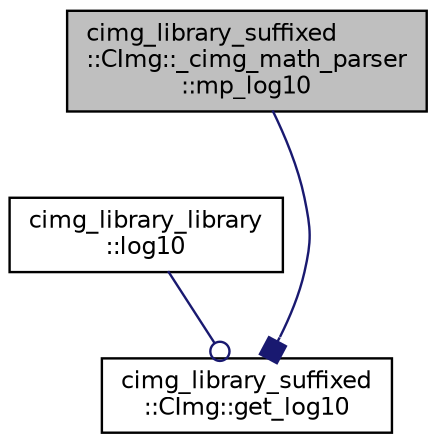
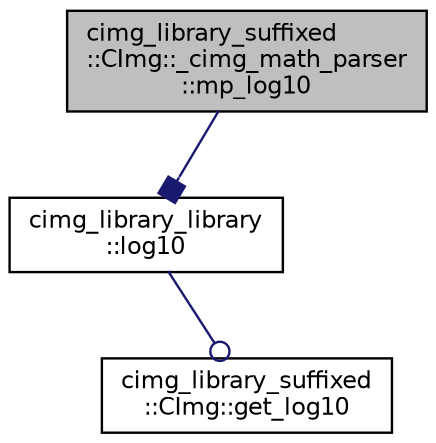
edge "cimg_library_suffixed ::CImg::_cimg_math_parser ::mp_log10" -> "cimg_library_suffixed ::CImg::get_log10": now "cimg_library_suffixed ::CImg::_cimg_math_parser ::mp_log10" -> "cimg_library_library ::log10"
